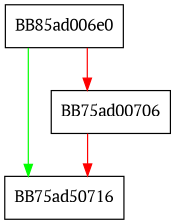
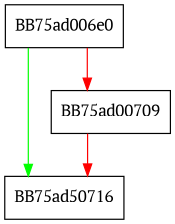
node "BB85ad006e0": label "BB85ad006e0" -> "BB75ad006e0"
node "BB75ad00706": label "BB75ad00706" -> "BB75ad00709"
